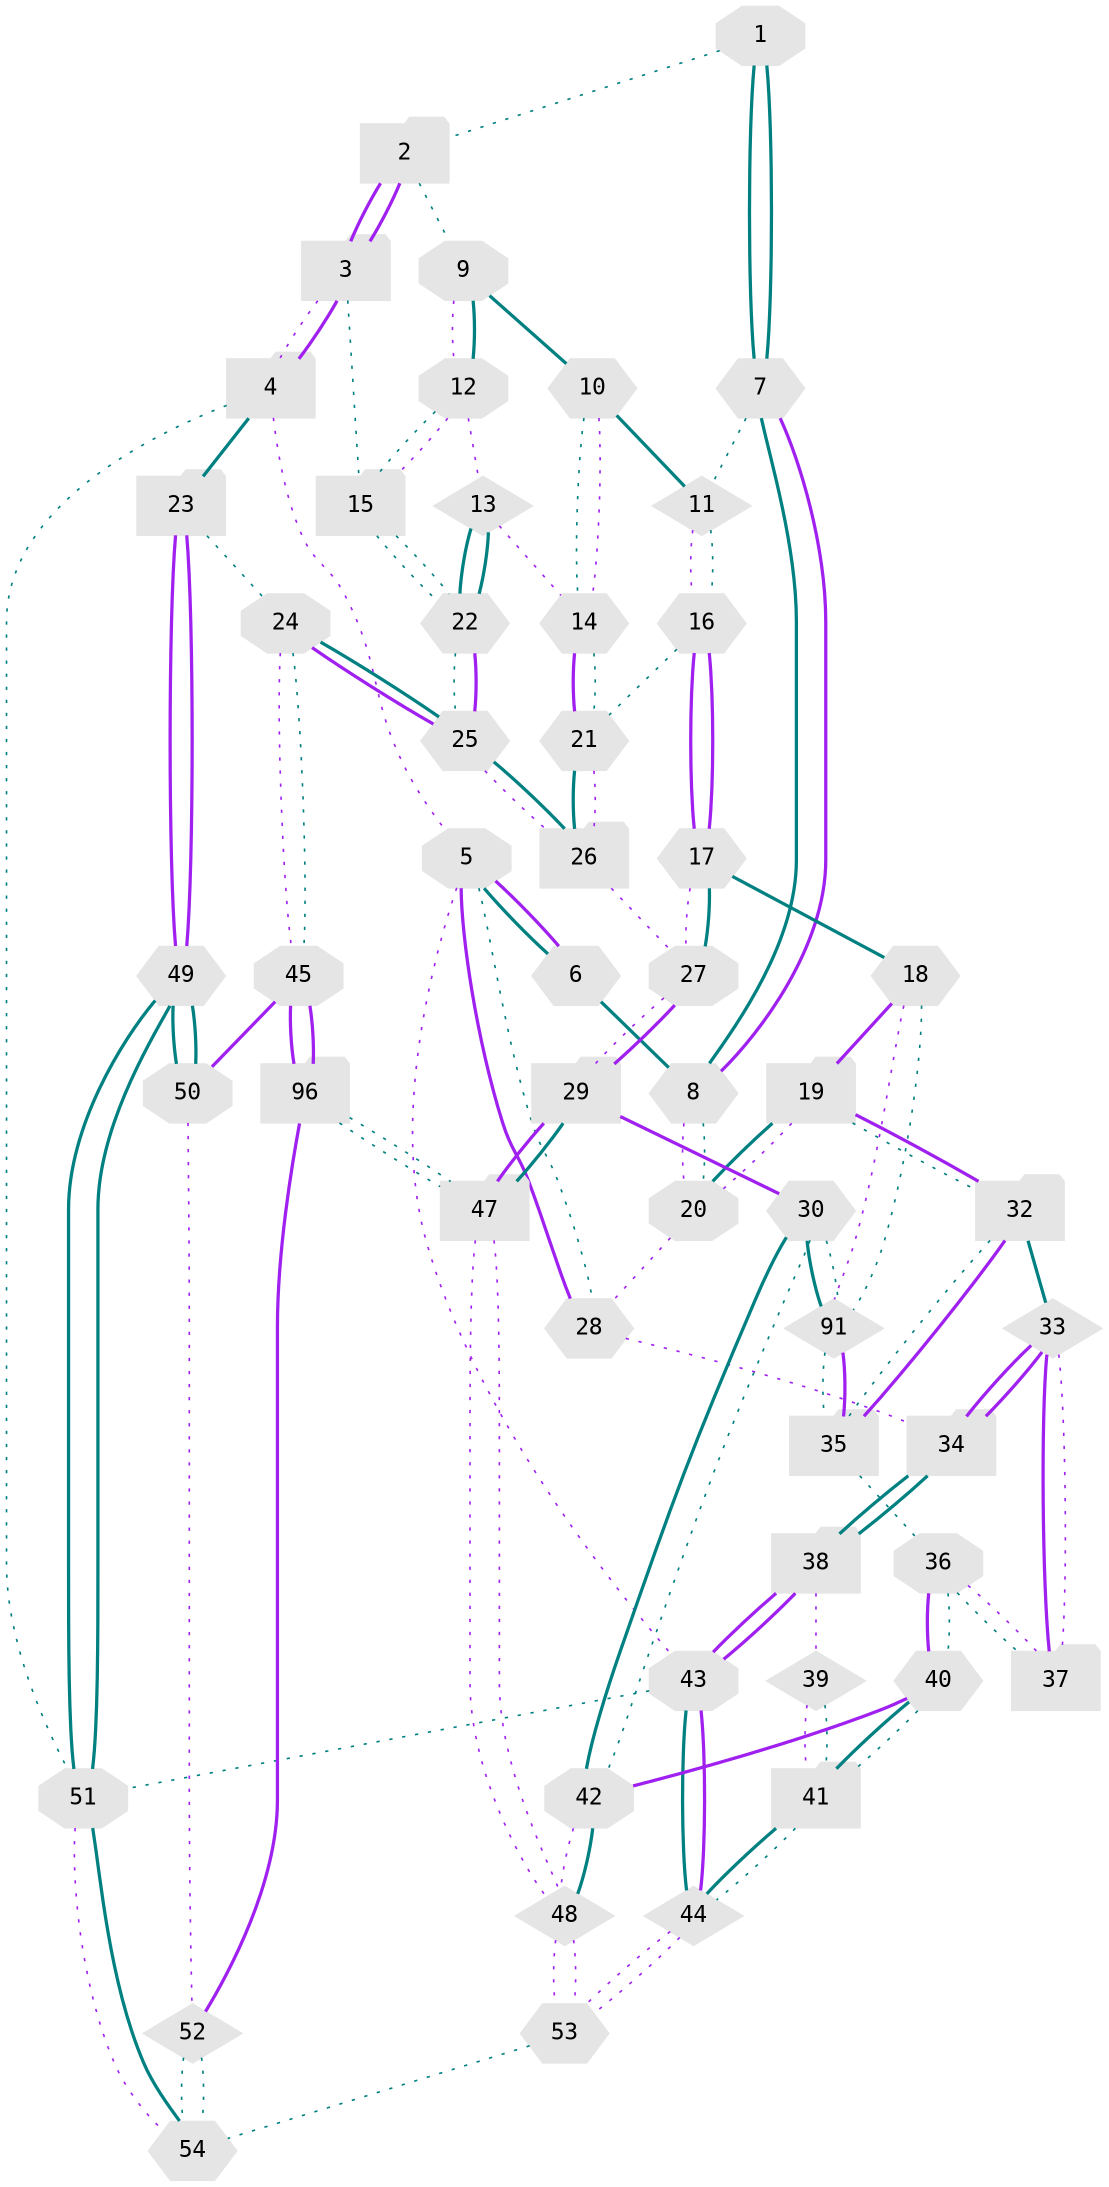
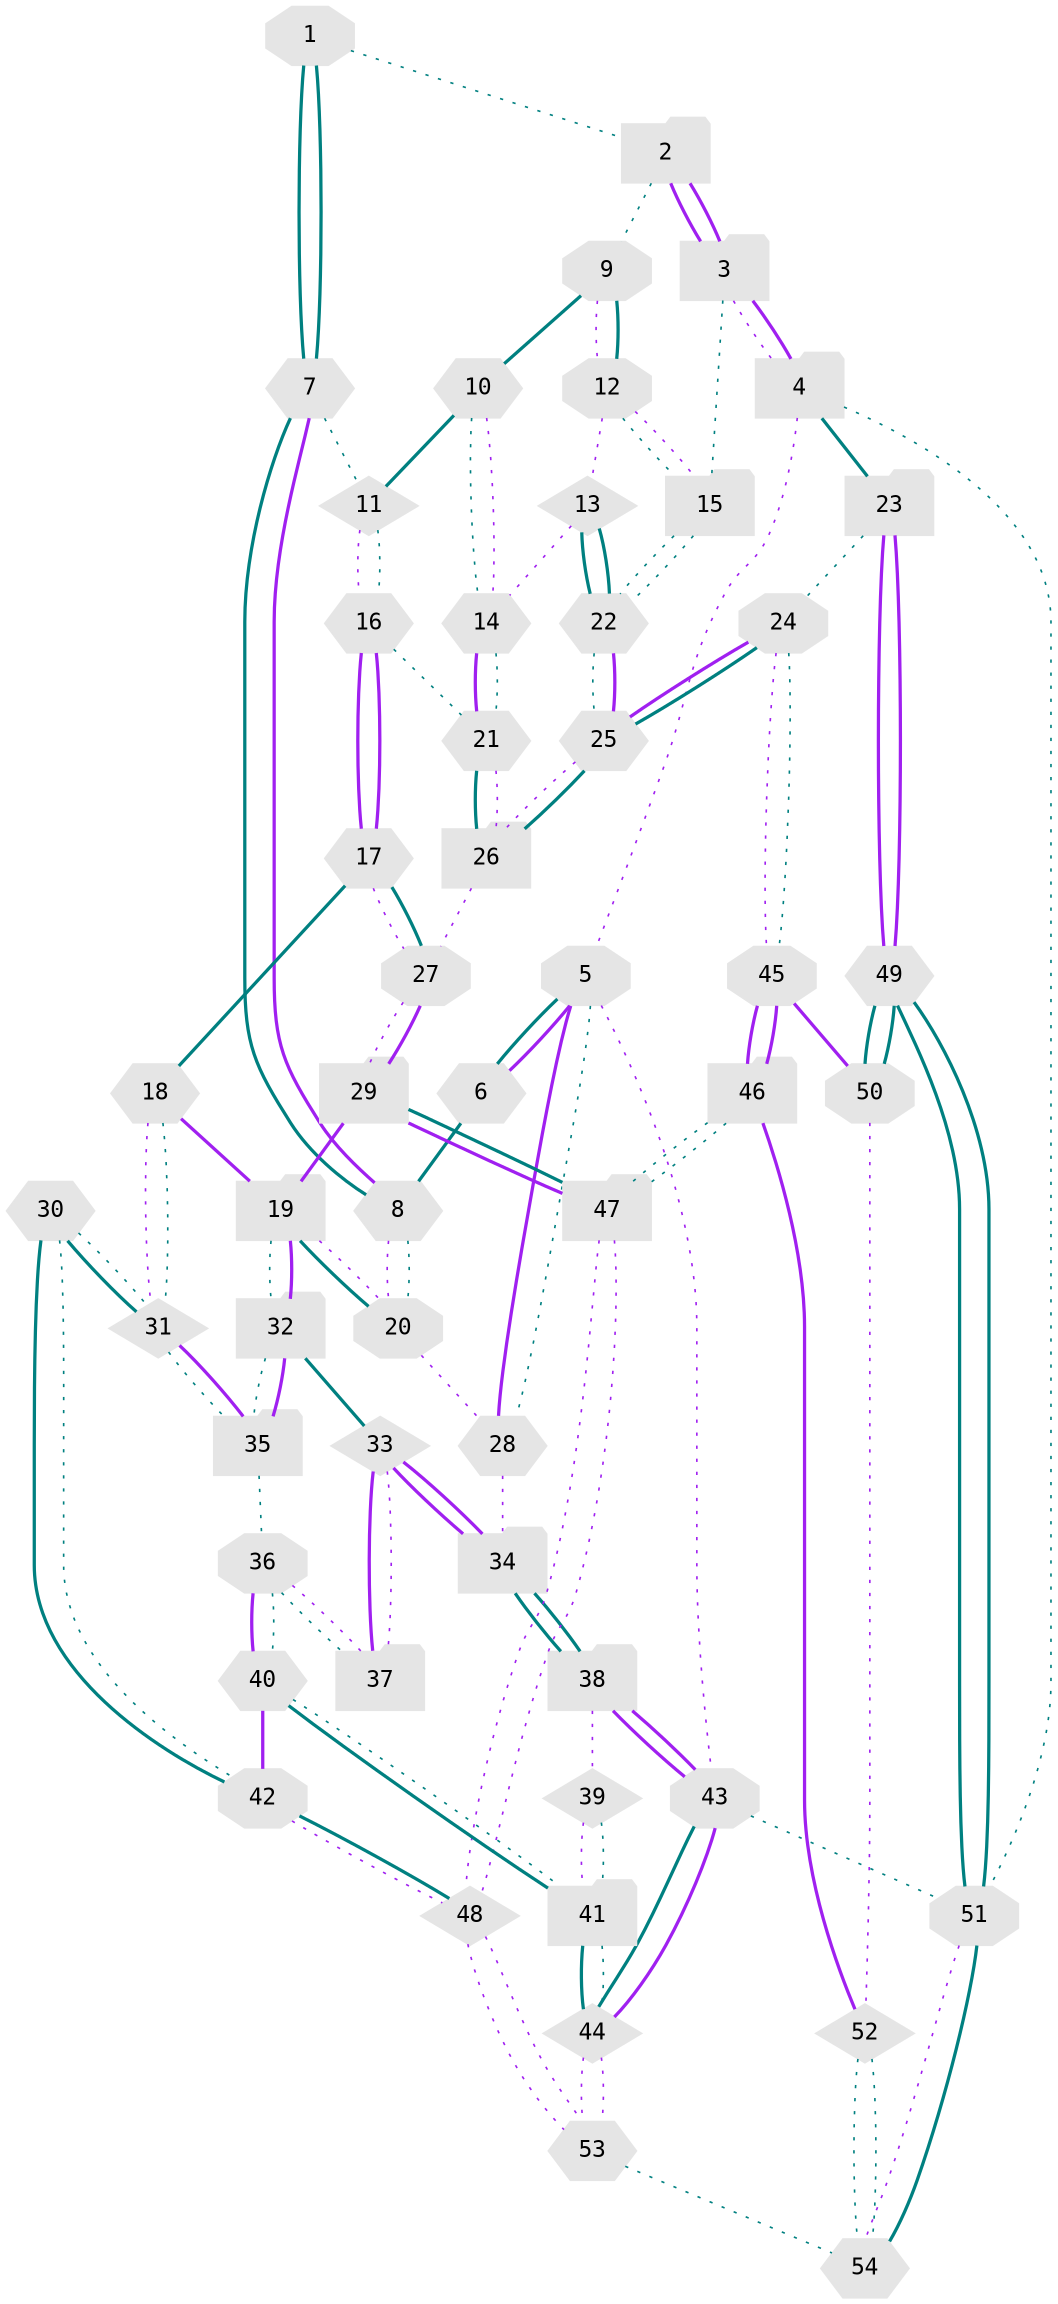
node "96": label "96" -> "46"
edge "29" -- "30": now "29" -- "19"
node "91": label "91" -> "31"
